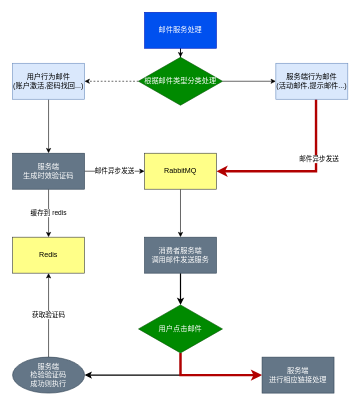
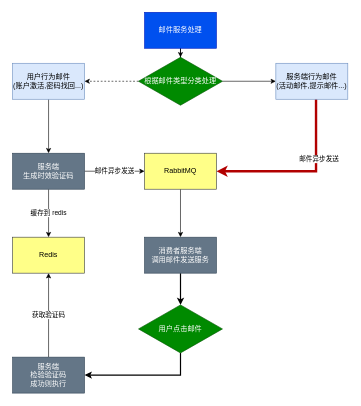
node "服务端 检验验证码 成功则执行": shape ellipse -> rectangle
edge "用户点击邮件" -> "服务端 进行相应链接处理": removed
node "服务端 进行相应链接处理": removed
